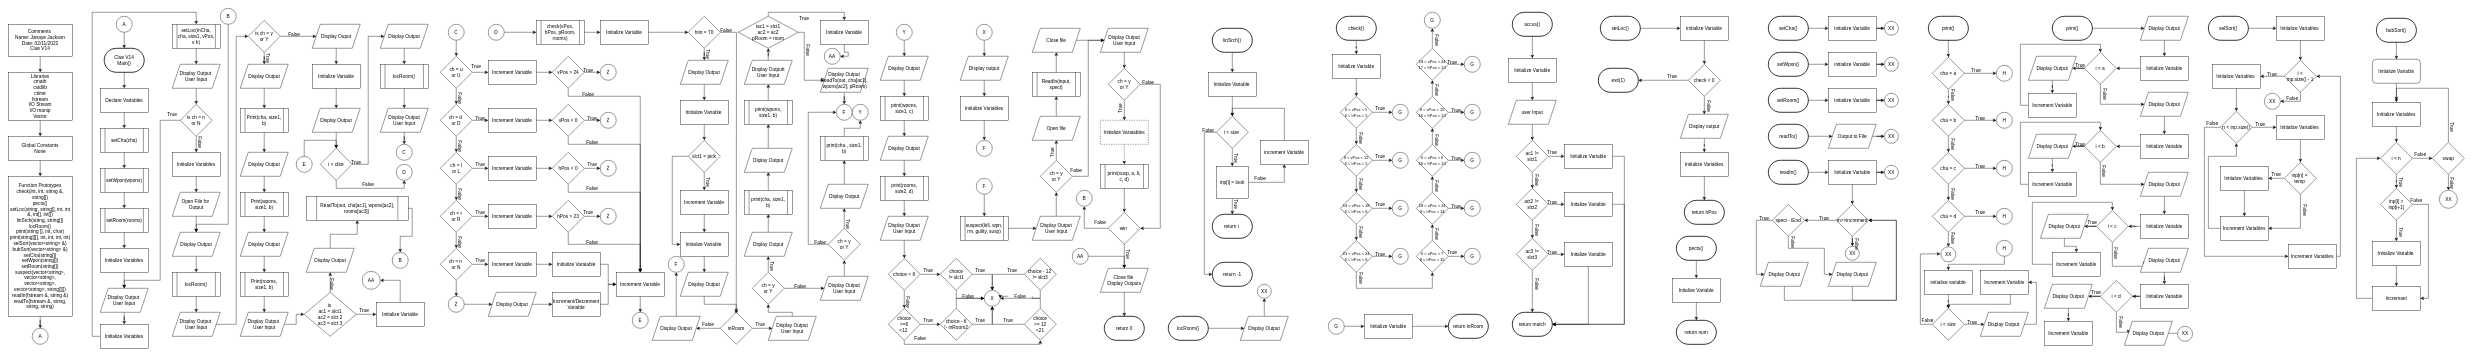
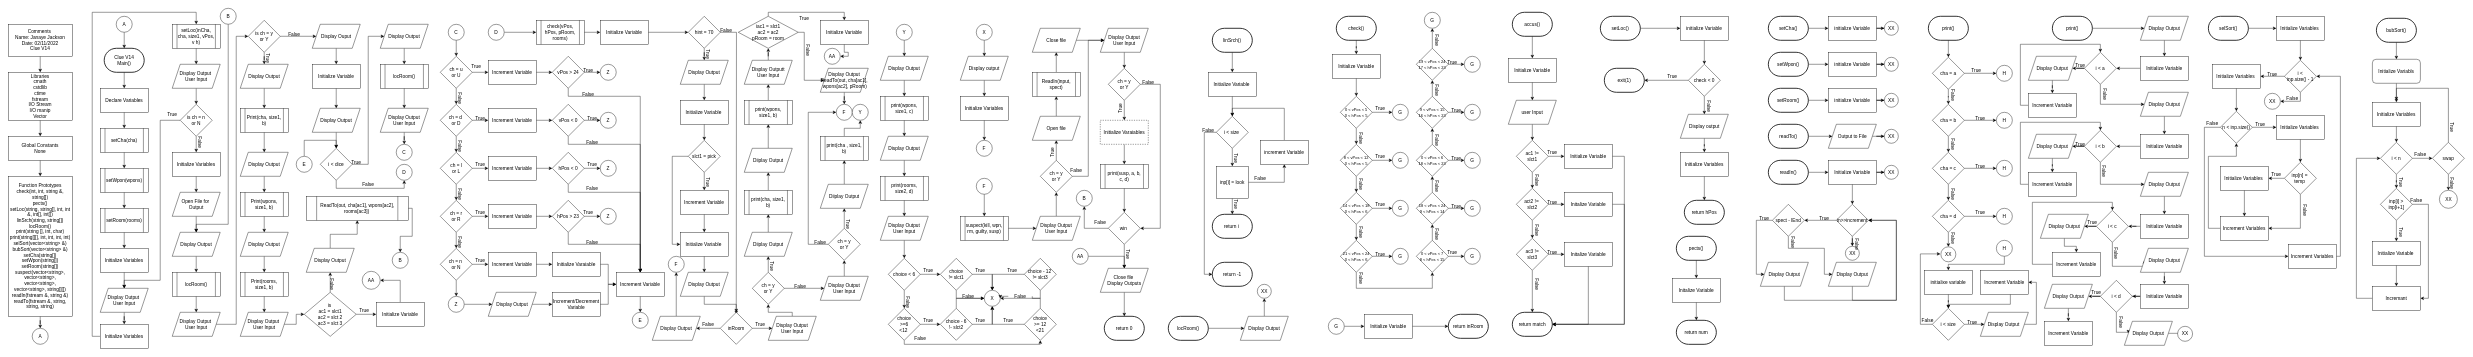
node "exit(1)": moved (1618, 80) -> (1624, 80)
edge "Initialize Varaiables" -> "print(susp, a, b, c, d)": style dashed -> solid
node "choice - 6 !- inRoom2": label "choice - 6 !- inRoom2" -> "choice - 6 !- slct2"
